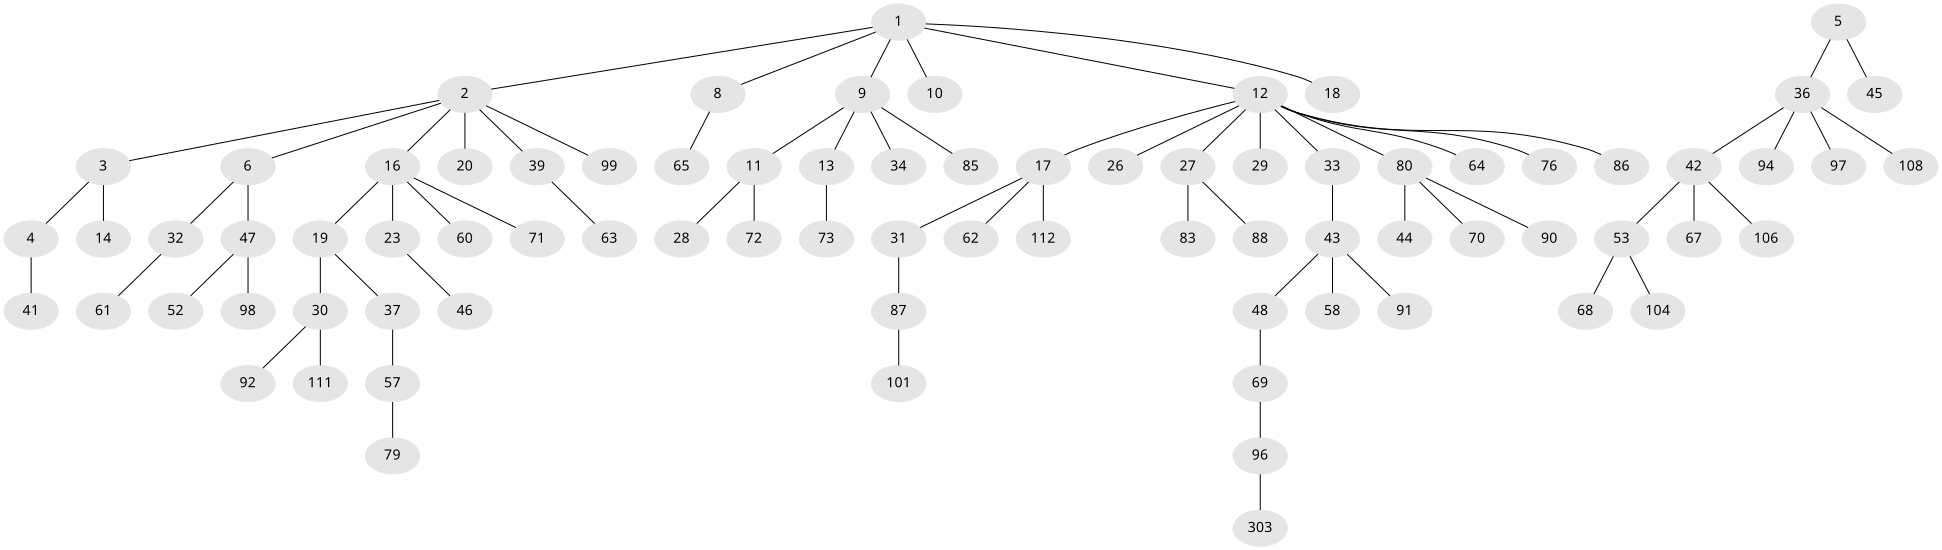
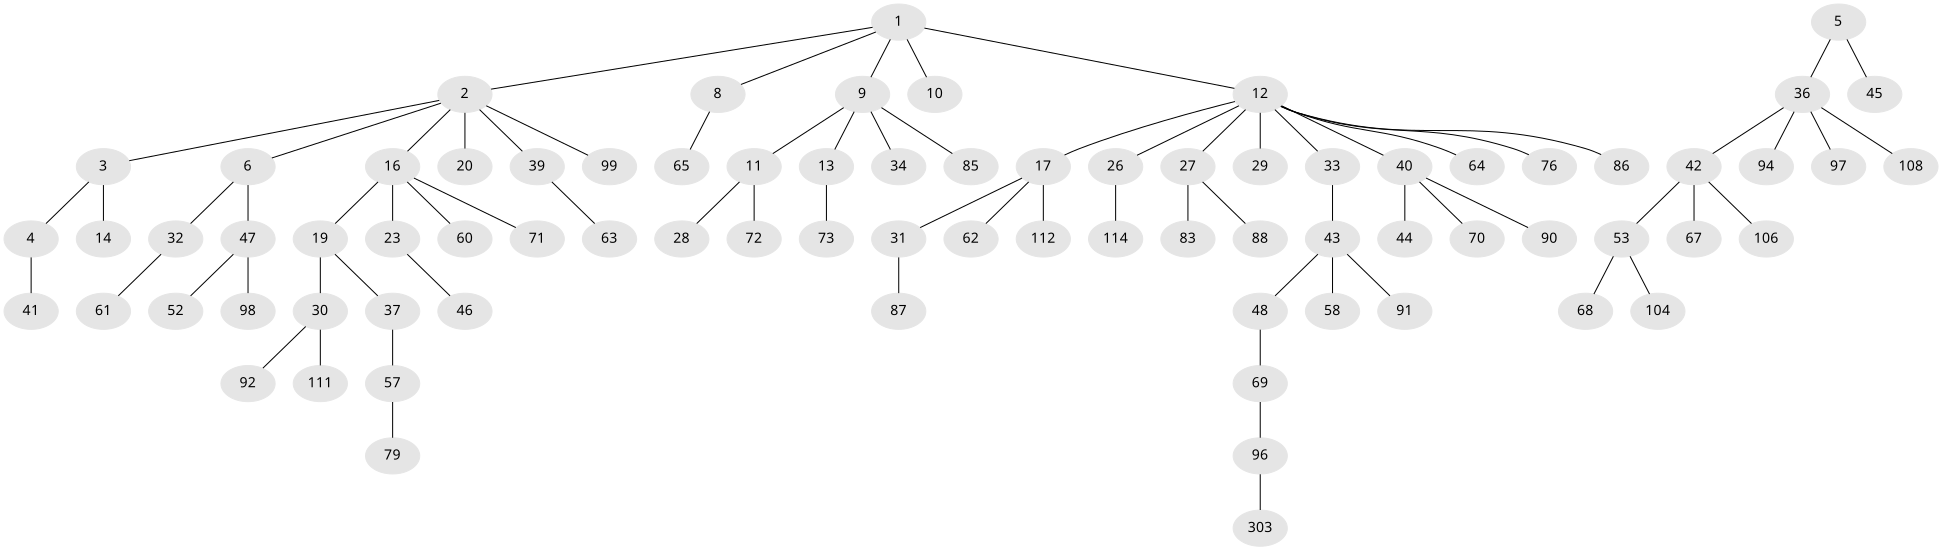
node "18": removed
node "80": label "80" -> "40"
node "114": added
node "101": removed
